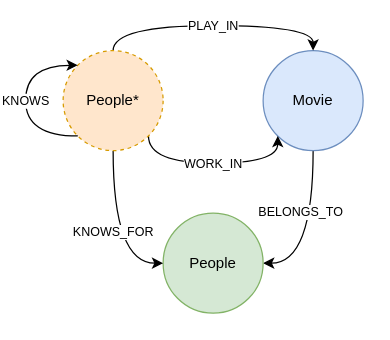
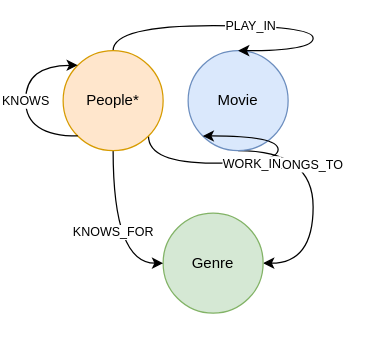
node "People*": style dashed -> solid
node "Movie": moved (313, 101) -> (238, 101)
node "People": label "People" -> "Genre"
